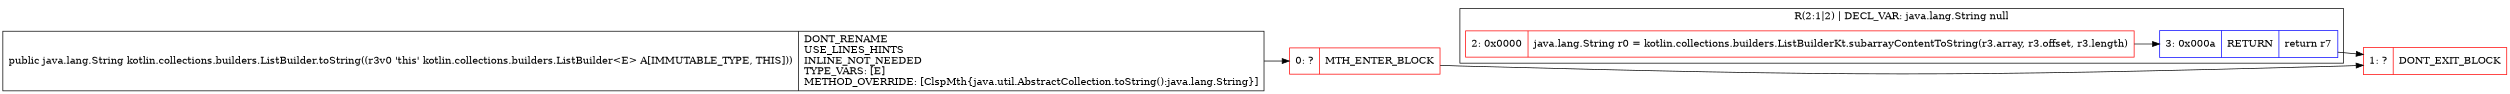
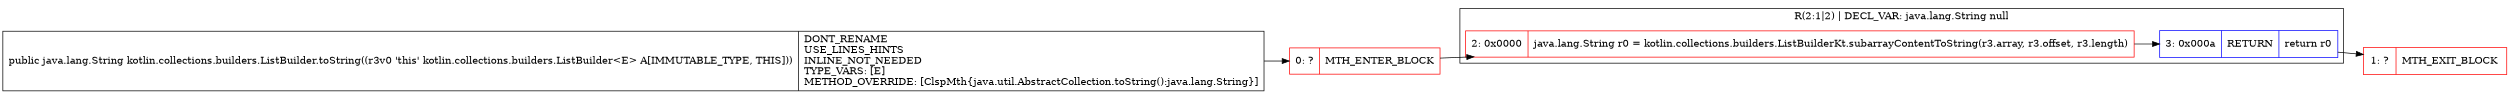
node "3: 0x000a": text "return r7" -> "return r0"
node "1: ?": text "DONT_EXIT_BLOCK" -> "MTH_EXIT_BLOCK"
edge "0: ?" -> "1: ?": now "0: ?" -> "2: 0x0000"
